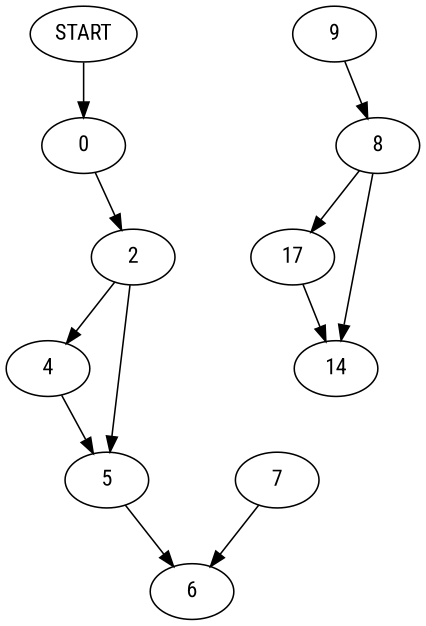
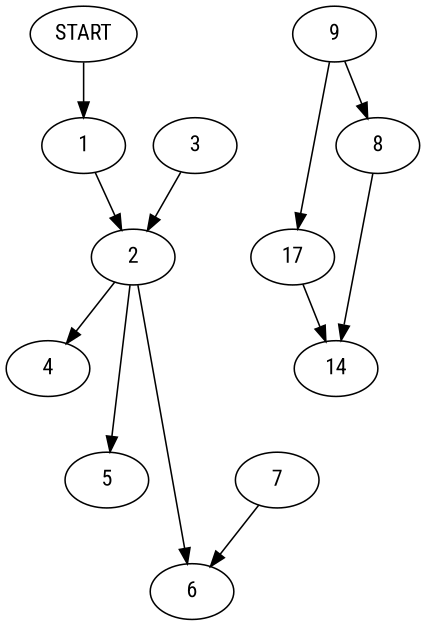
node "0": label "0" -> "1"
node "3": added
edge "8" -> "17": now "9" -> "17"
edge "4" -> "5": removed
edge "5" -> "6": now "2" -> "6"
